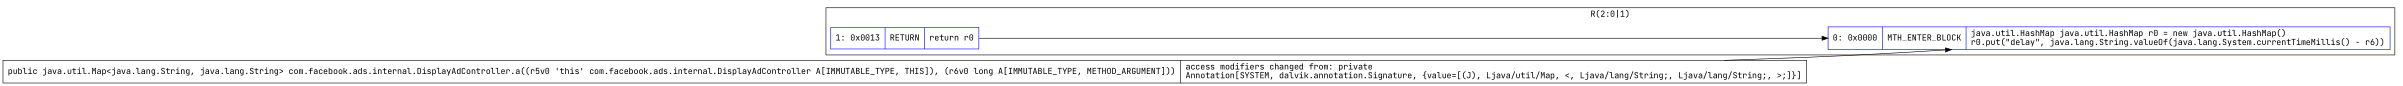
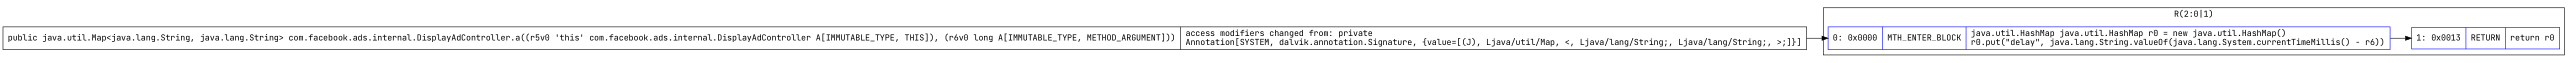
edge "1: 0x0013" -> "0: 0x0000": reversed
